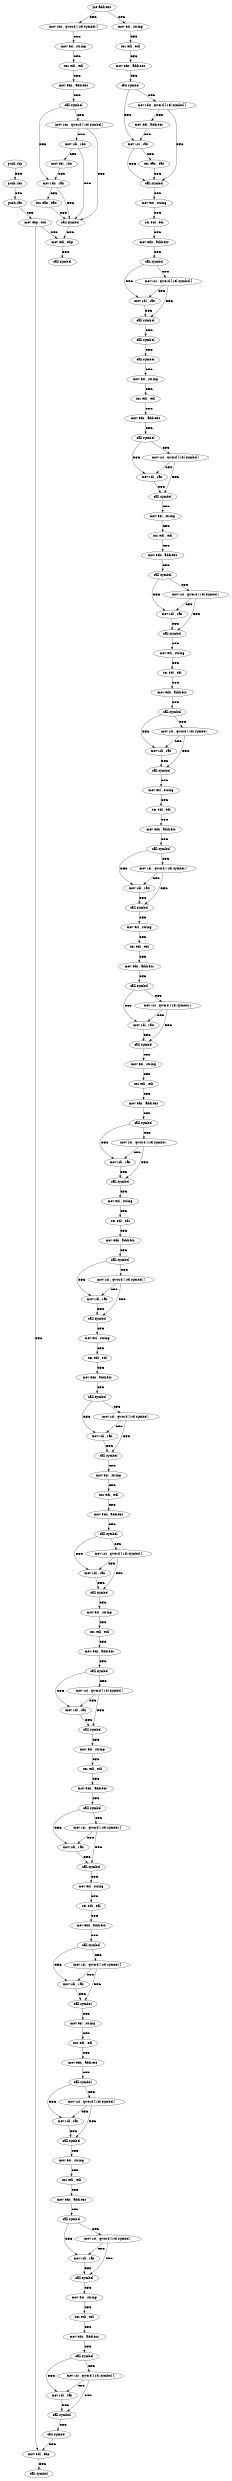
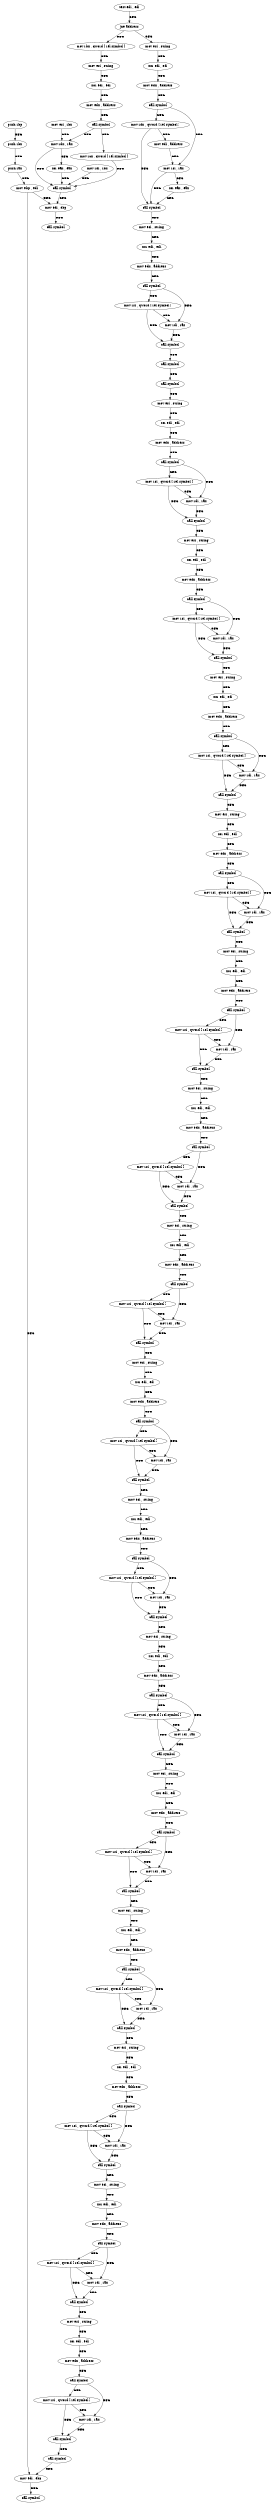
node "test edi , edi": added
edge "mov rcx , qword [ rel symbol ]" -> "mov rdi , rbx": removed, label "CFG"
edge "mov rdi , rbx" -> "mov esi , rbx": removed, label "CFG"
